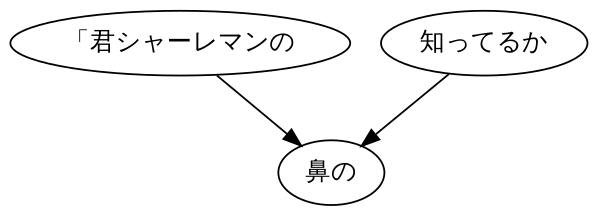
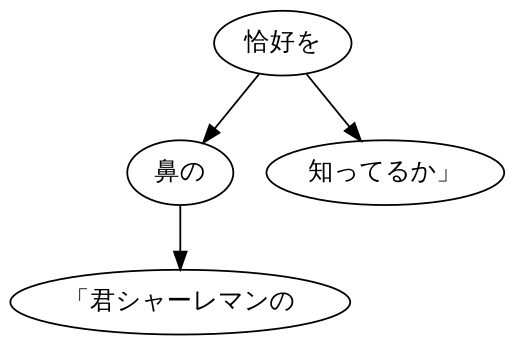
node "知ってるか": label "知ってるか" -> "恰好を"
edge "「君シャーレマンの" -> "鼻の": reversed
node "知ってるか」": added
